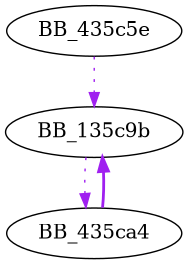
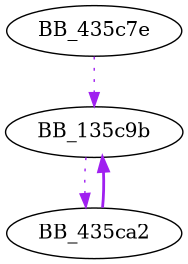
node "BB_435c5e": label "BB_435c5e" -> "BB_435c7e"
node "BB_435ca4": label "BB_435ca4" -> "BB_435ca2"
